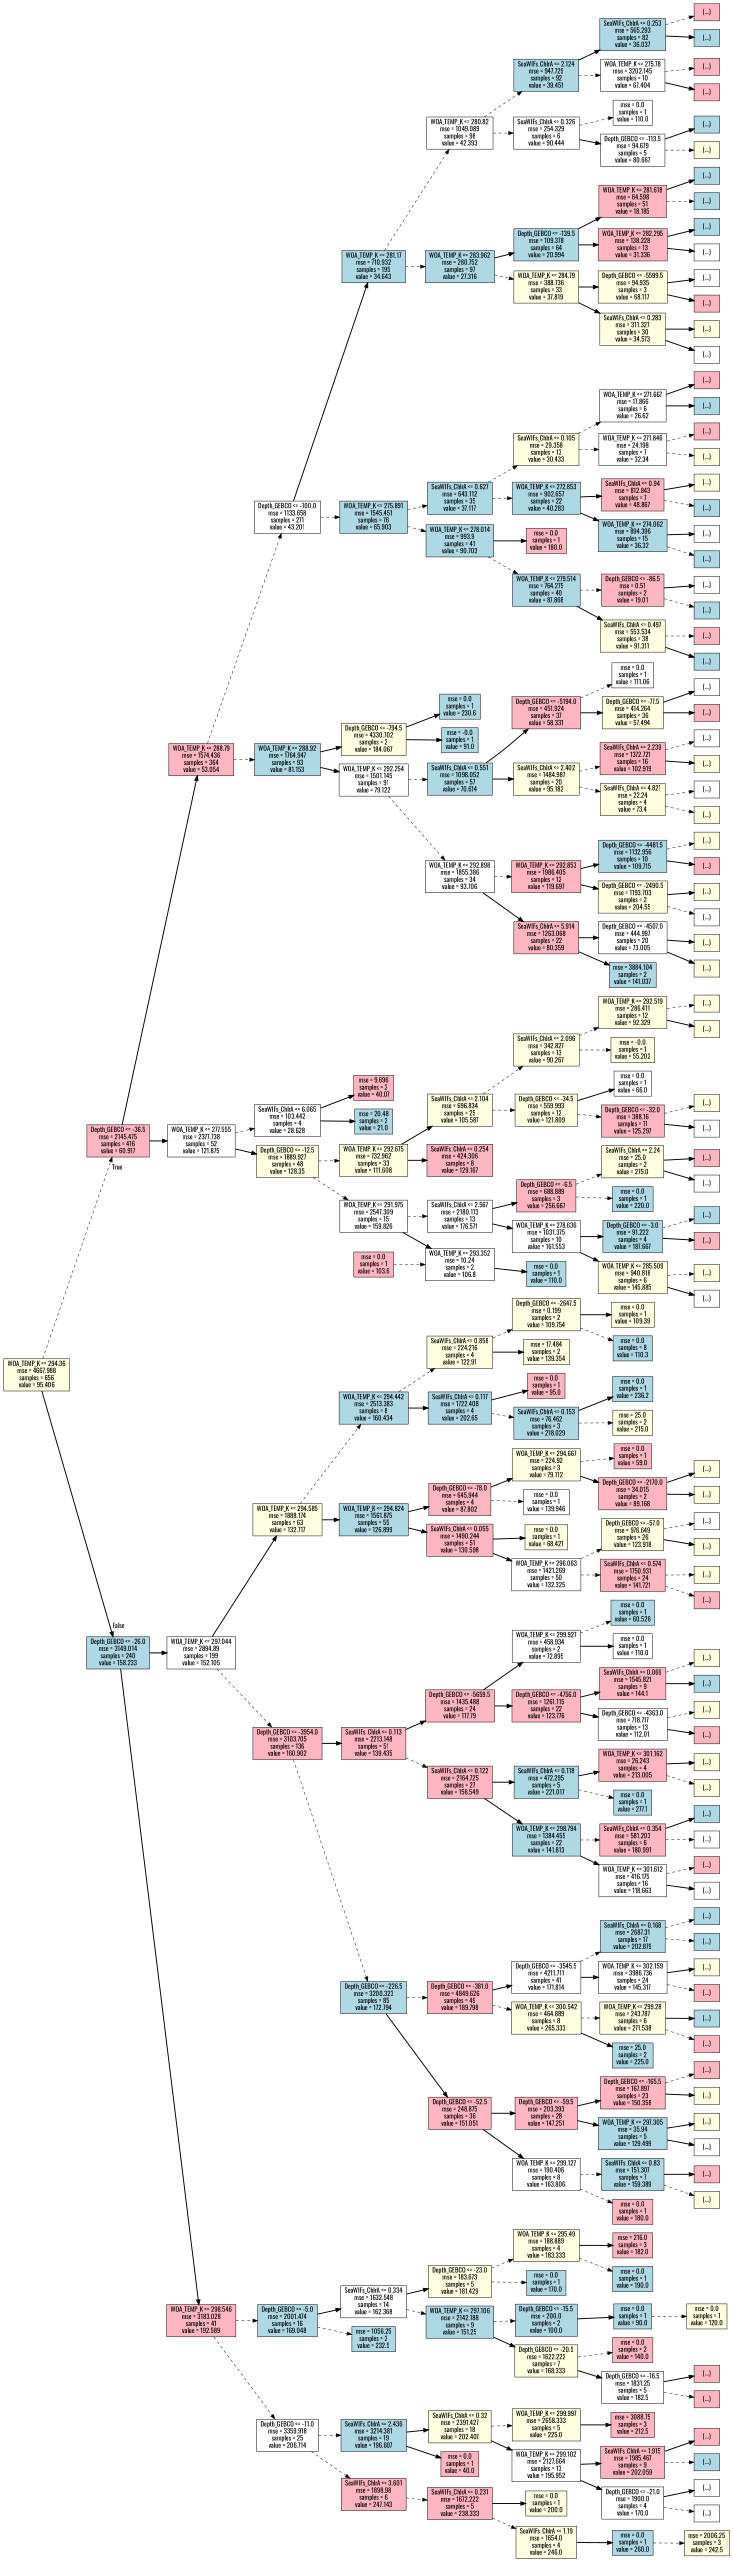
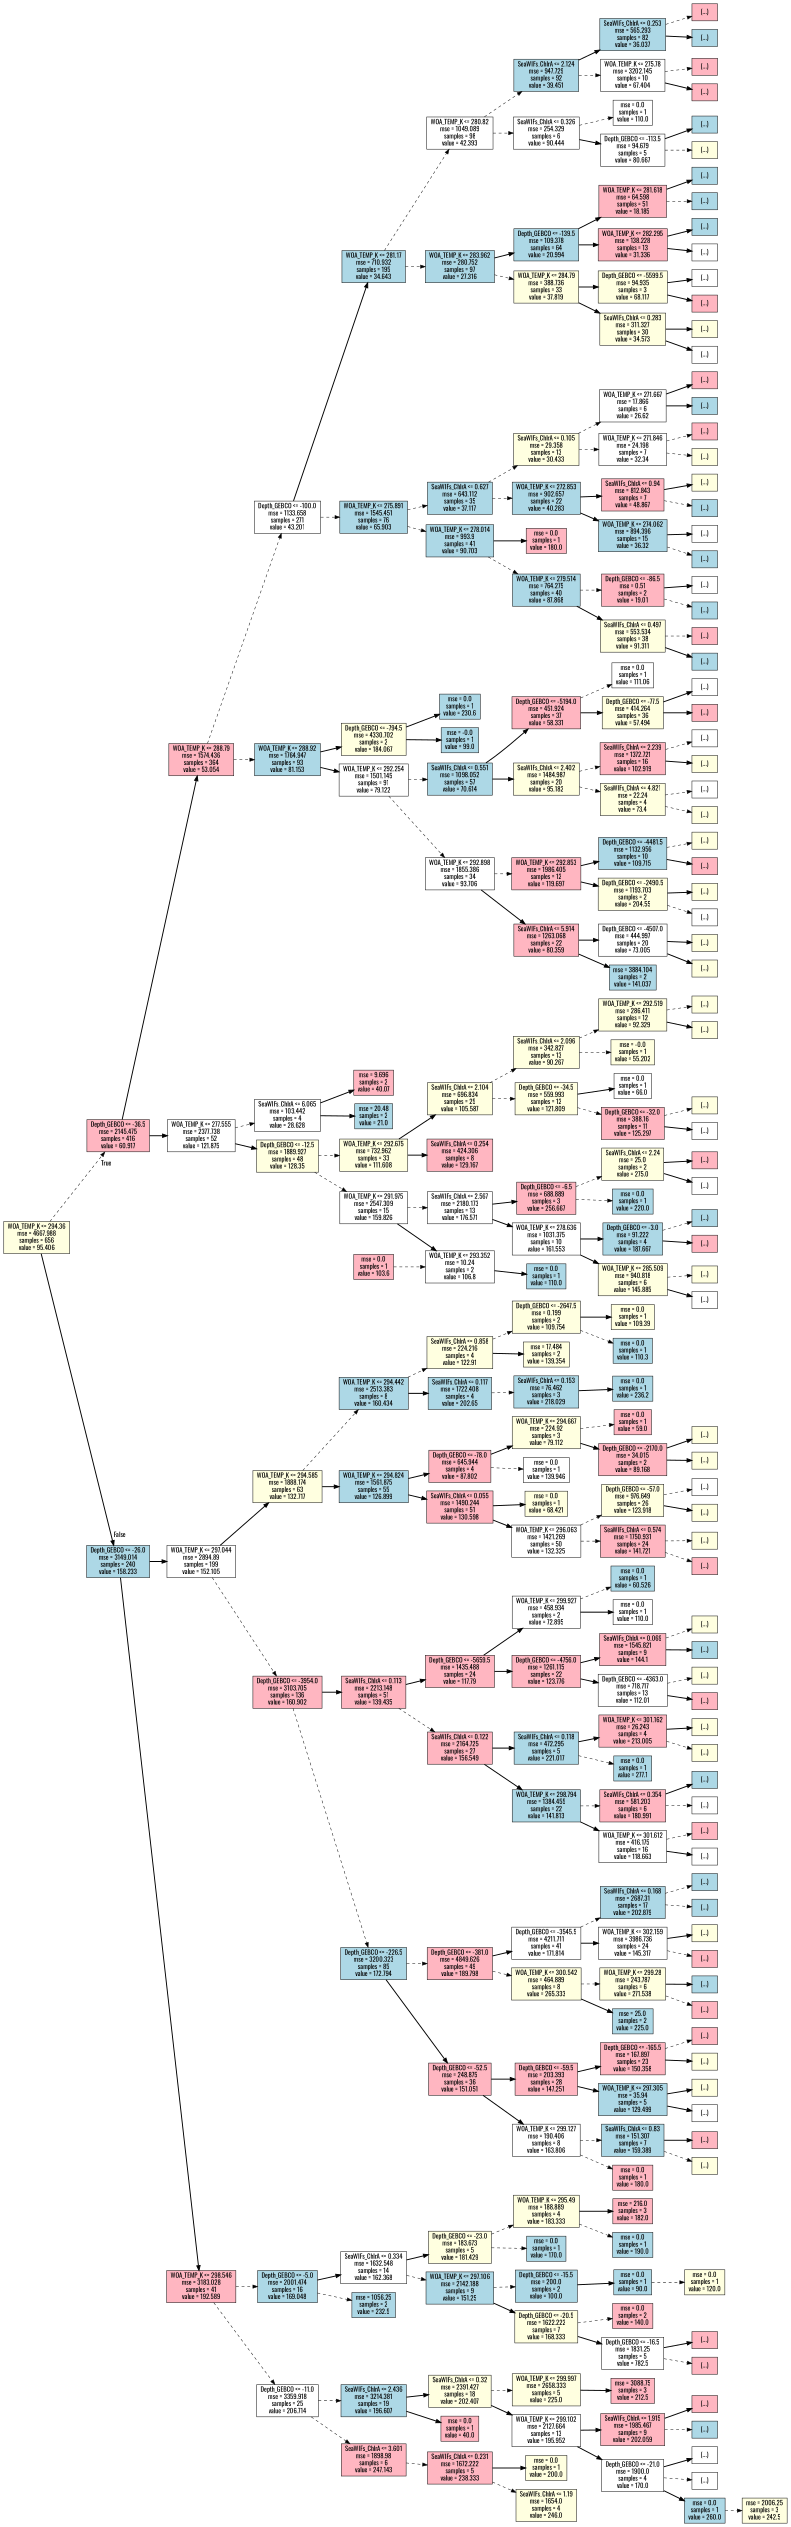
node "mse = -0.0 samples = 1 value = 91.0": label "mse = -0.0 samples = 1 value = 91.0" -> "mse = -0.0 samples = 1 value = 99.0"
node "mse = 0.0 samples = 8 value = 110.3": label "mse = 0.0 samples = 8 value = 110.3" -> "mse = 0.0 samples = 1 value = 110.3"
node "mse = 0.0 samples = 1 value = 95.0": removed
node "mse = 25.0 samples = 2 value = 215.0": removed
node "Depth_GEBCO <= -16.5 mse = 1831.25 samples = 5 value = 182.5": label "Depth_GEBCO <= -16.5 mse = 1831.25 samples = 5 value = 182.5" -> "Depth_GEBCO <= -16.5 mse = 1831.25 samples = 5 value = 782.5"
edge "SeaWIFs_ChlrA <= 1.19 mse = 1654.0 samples = 4 value = 246.0" -> "mse = 0.0 samples = 1 value = 260.0": now "Depth_GEBCO <= -21.0 mse = 1900.0 samples = 4 value = 170.0" -> "mse = 0.0 samples = 1 value = 260.0"
